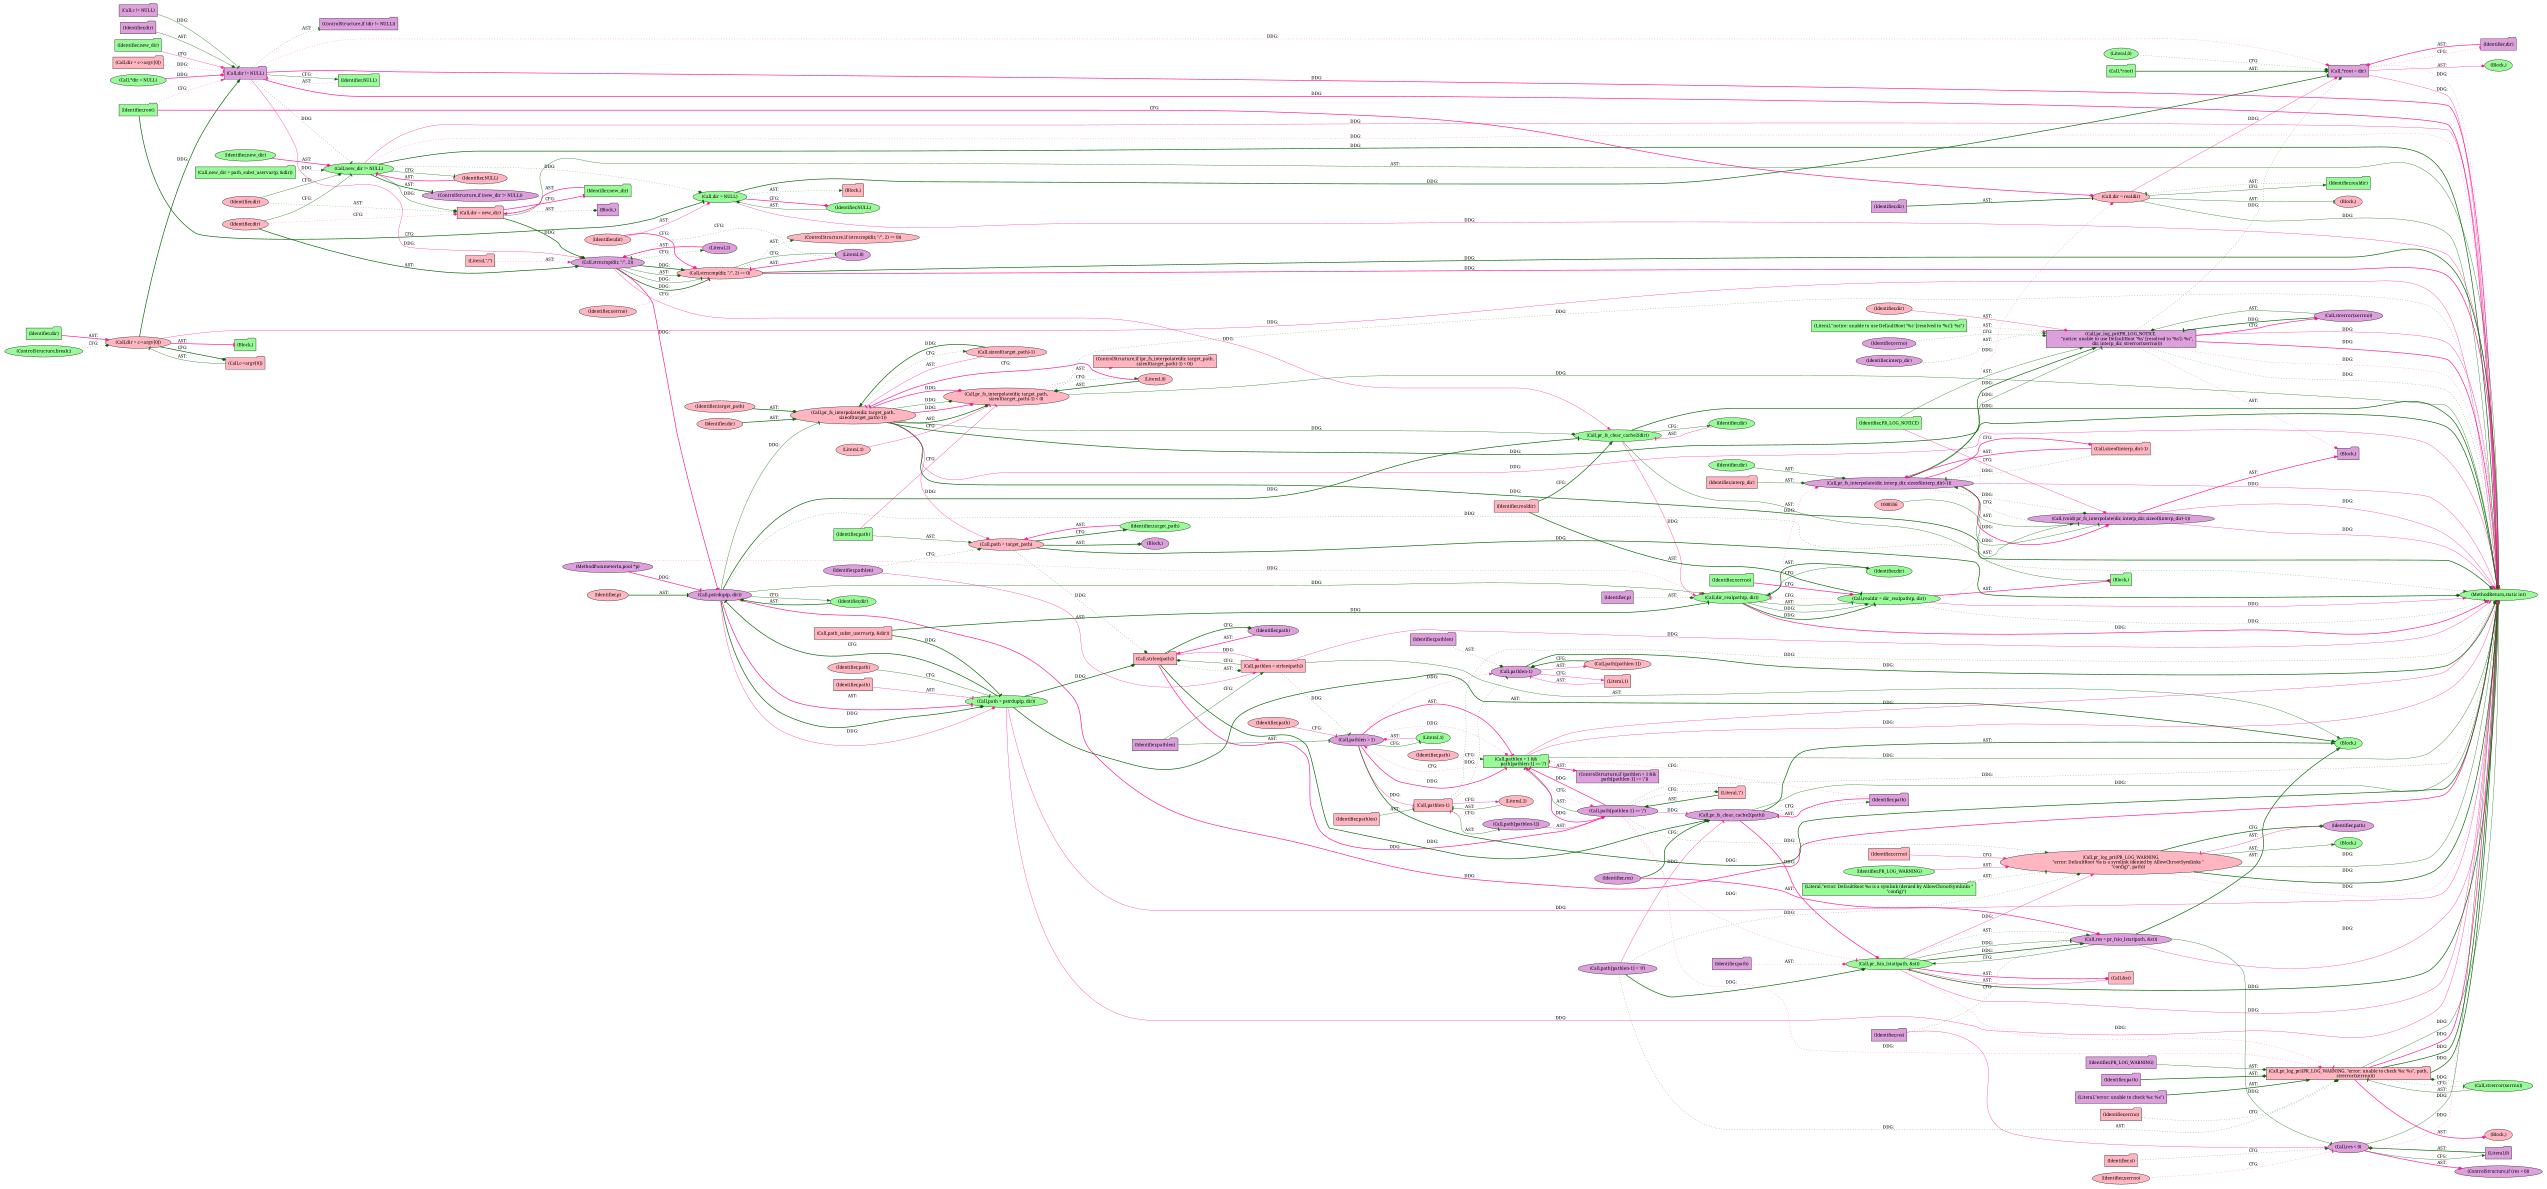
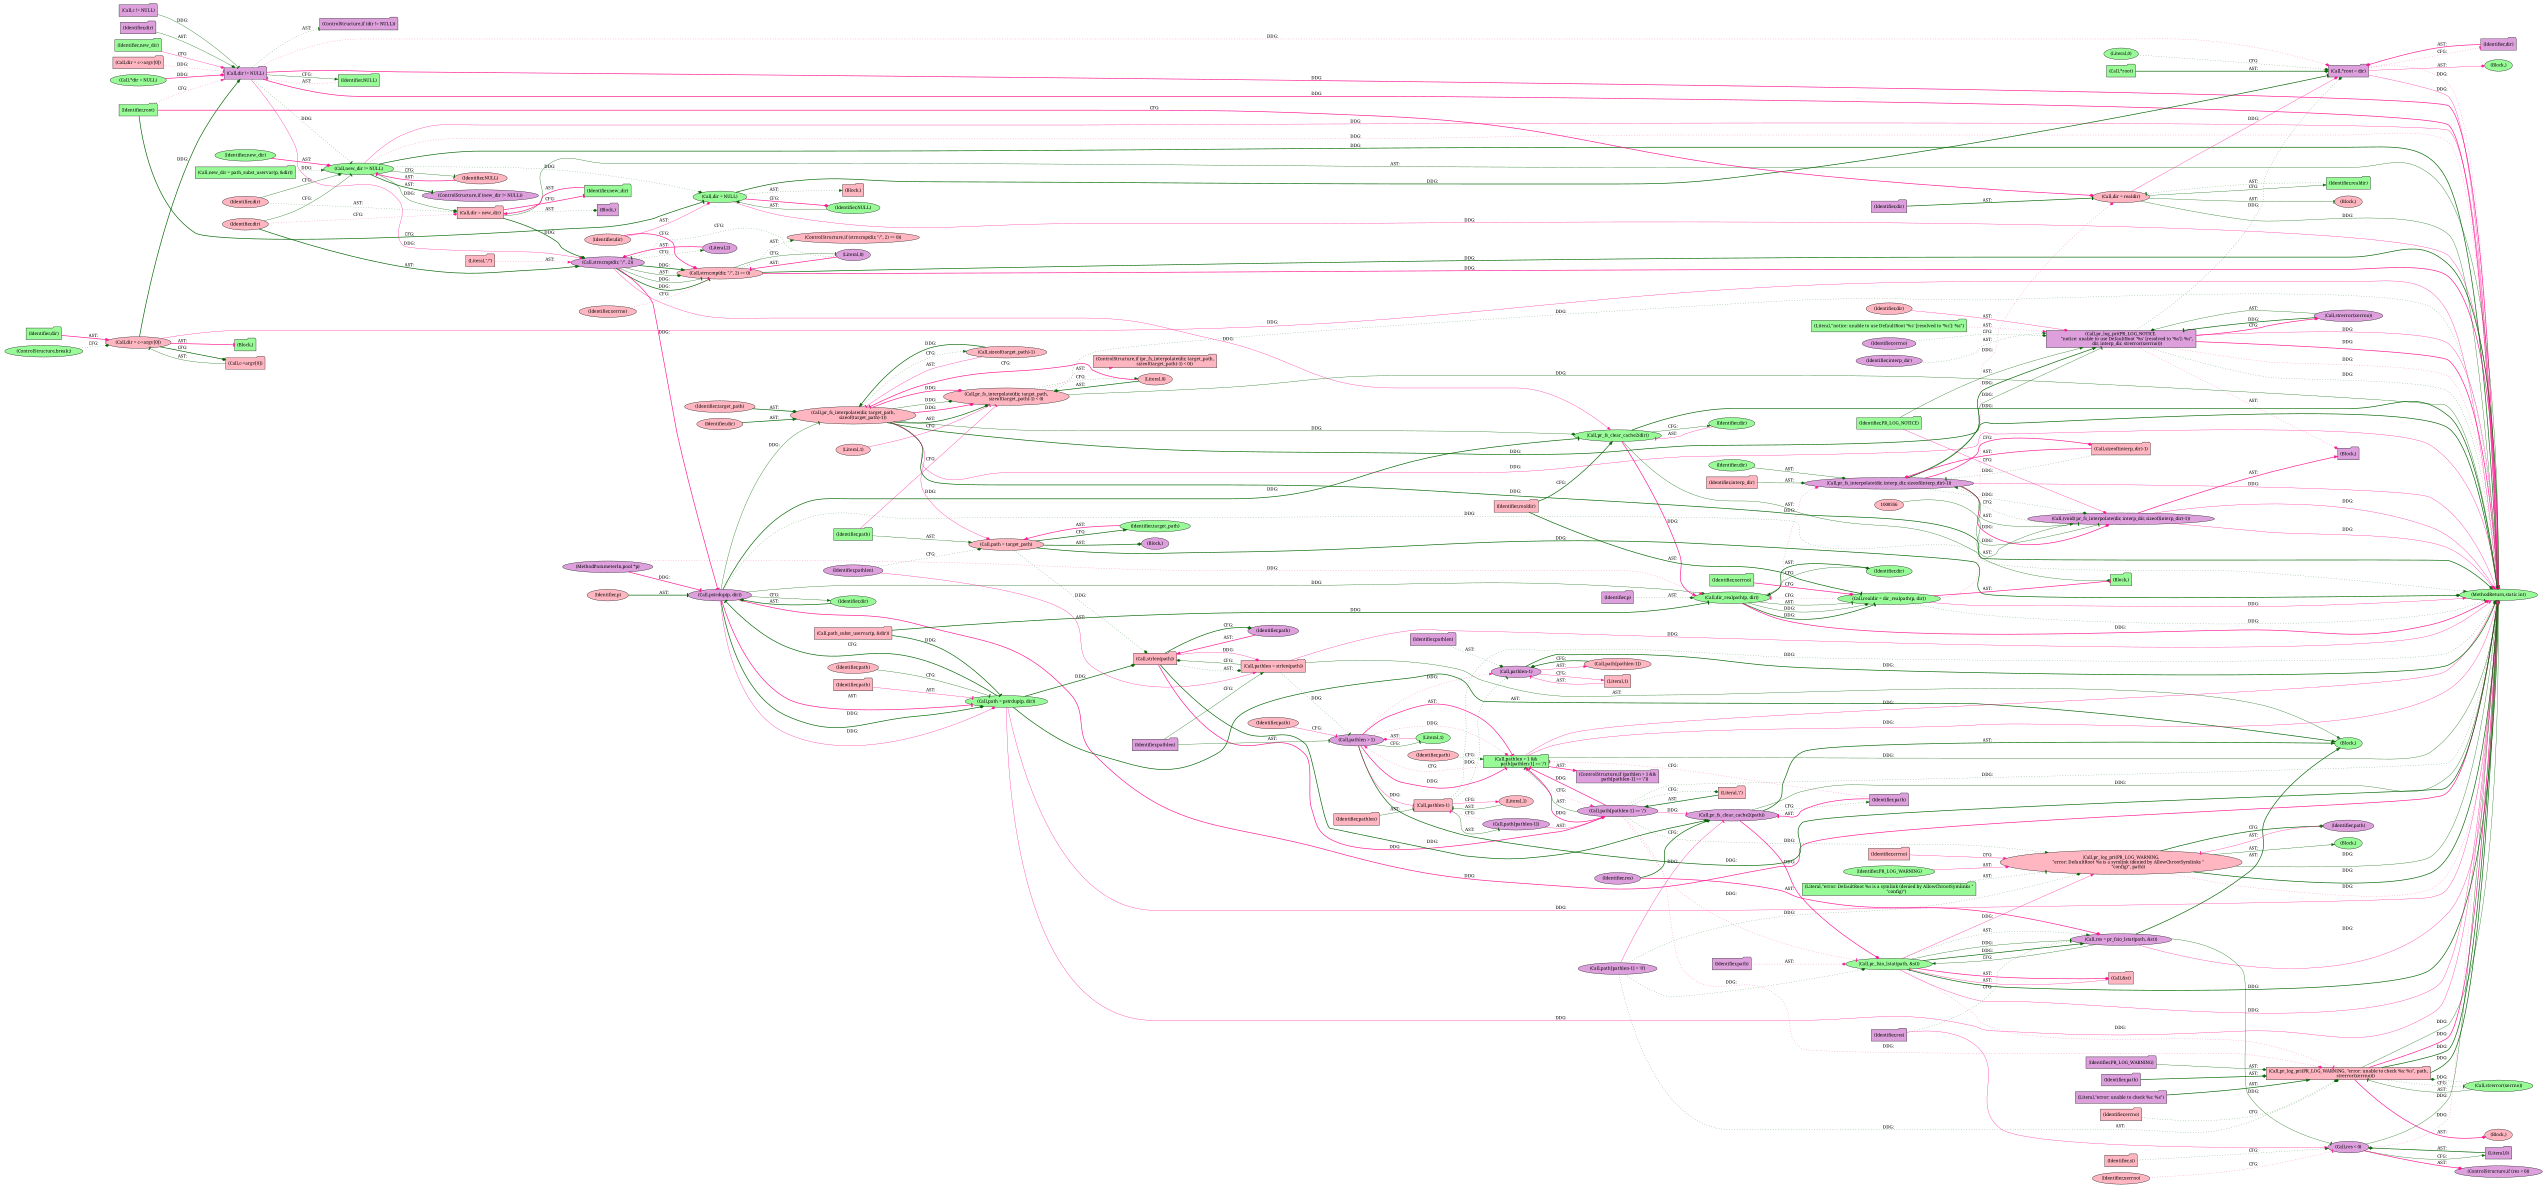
edge "(Call,pr_fs_clear_cache2(dir))" -> "(Call,dir_realpath(p, dir))": style solid -> bold
edge "(Call,path[pathlen-1] = '0')" -> "(Call,pr_fsio_lstat(path, &st))": style bold -> dotted
